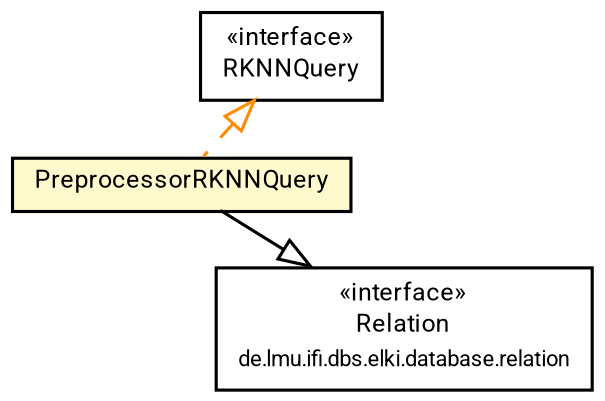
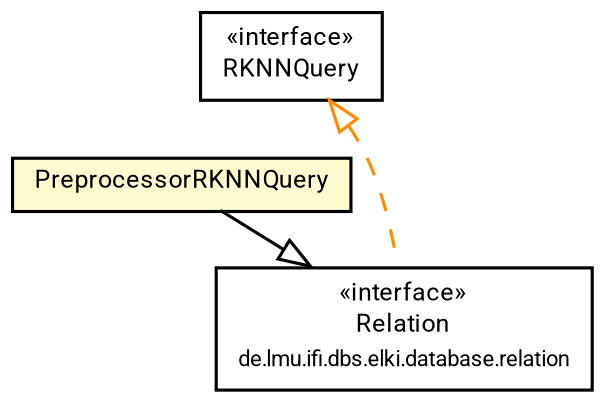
edge "PreprocessorRKNNQuery" -> "RKNNQuery": now "Relation" -> "RKNNQuery"
